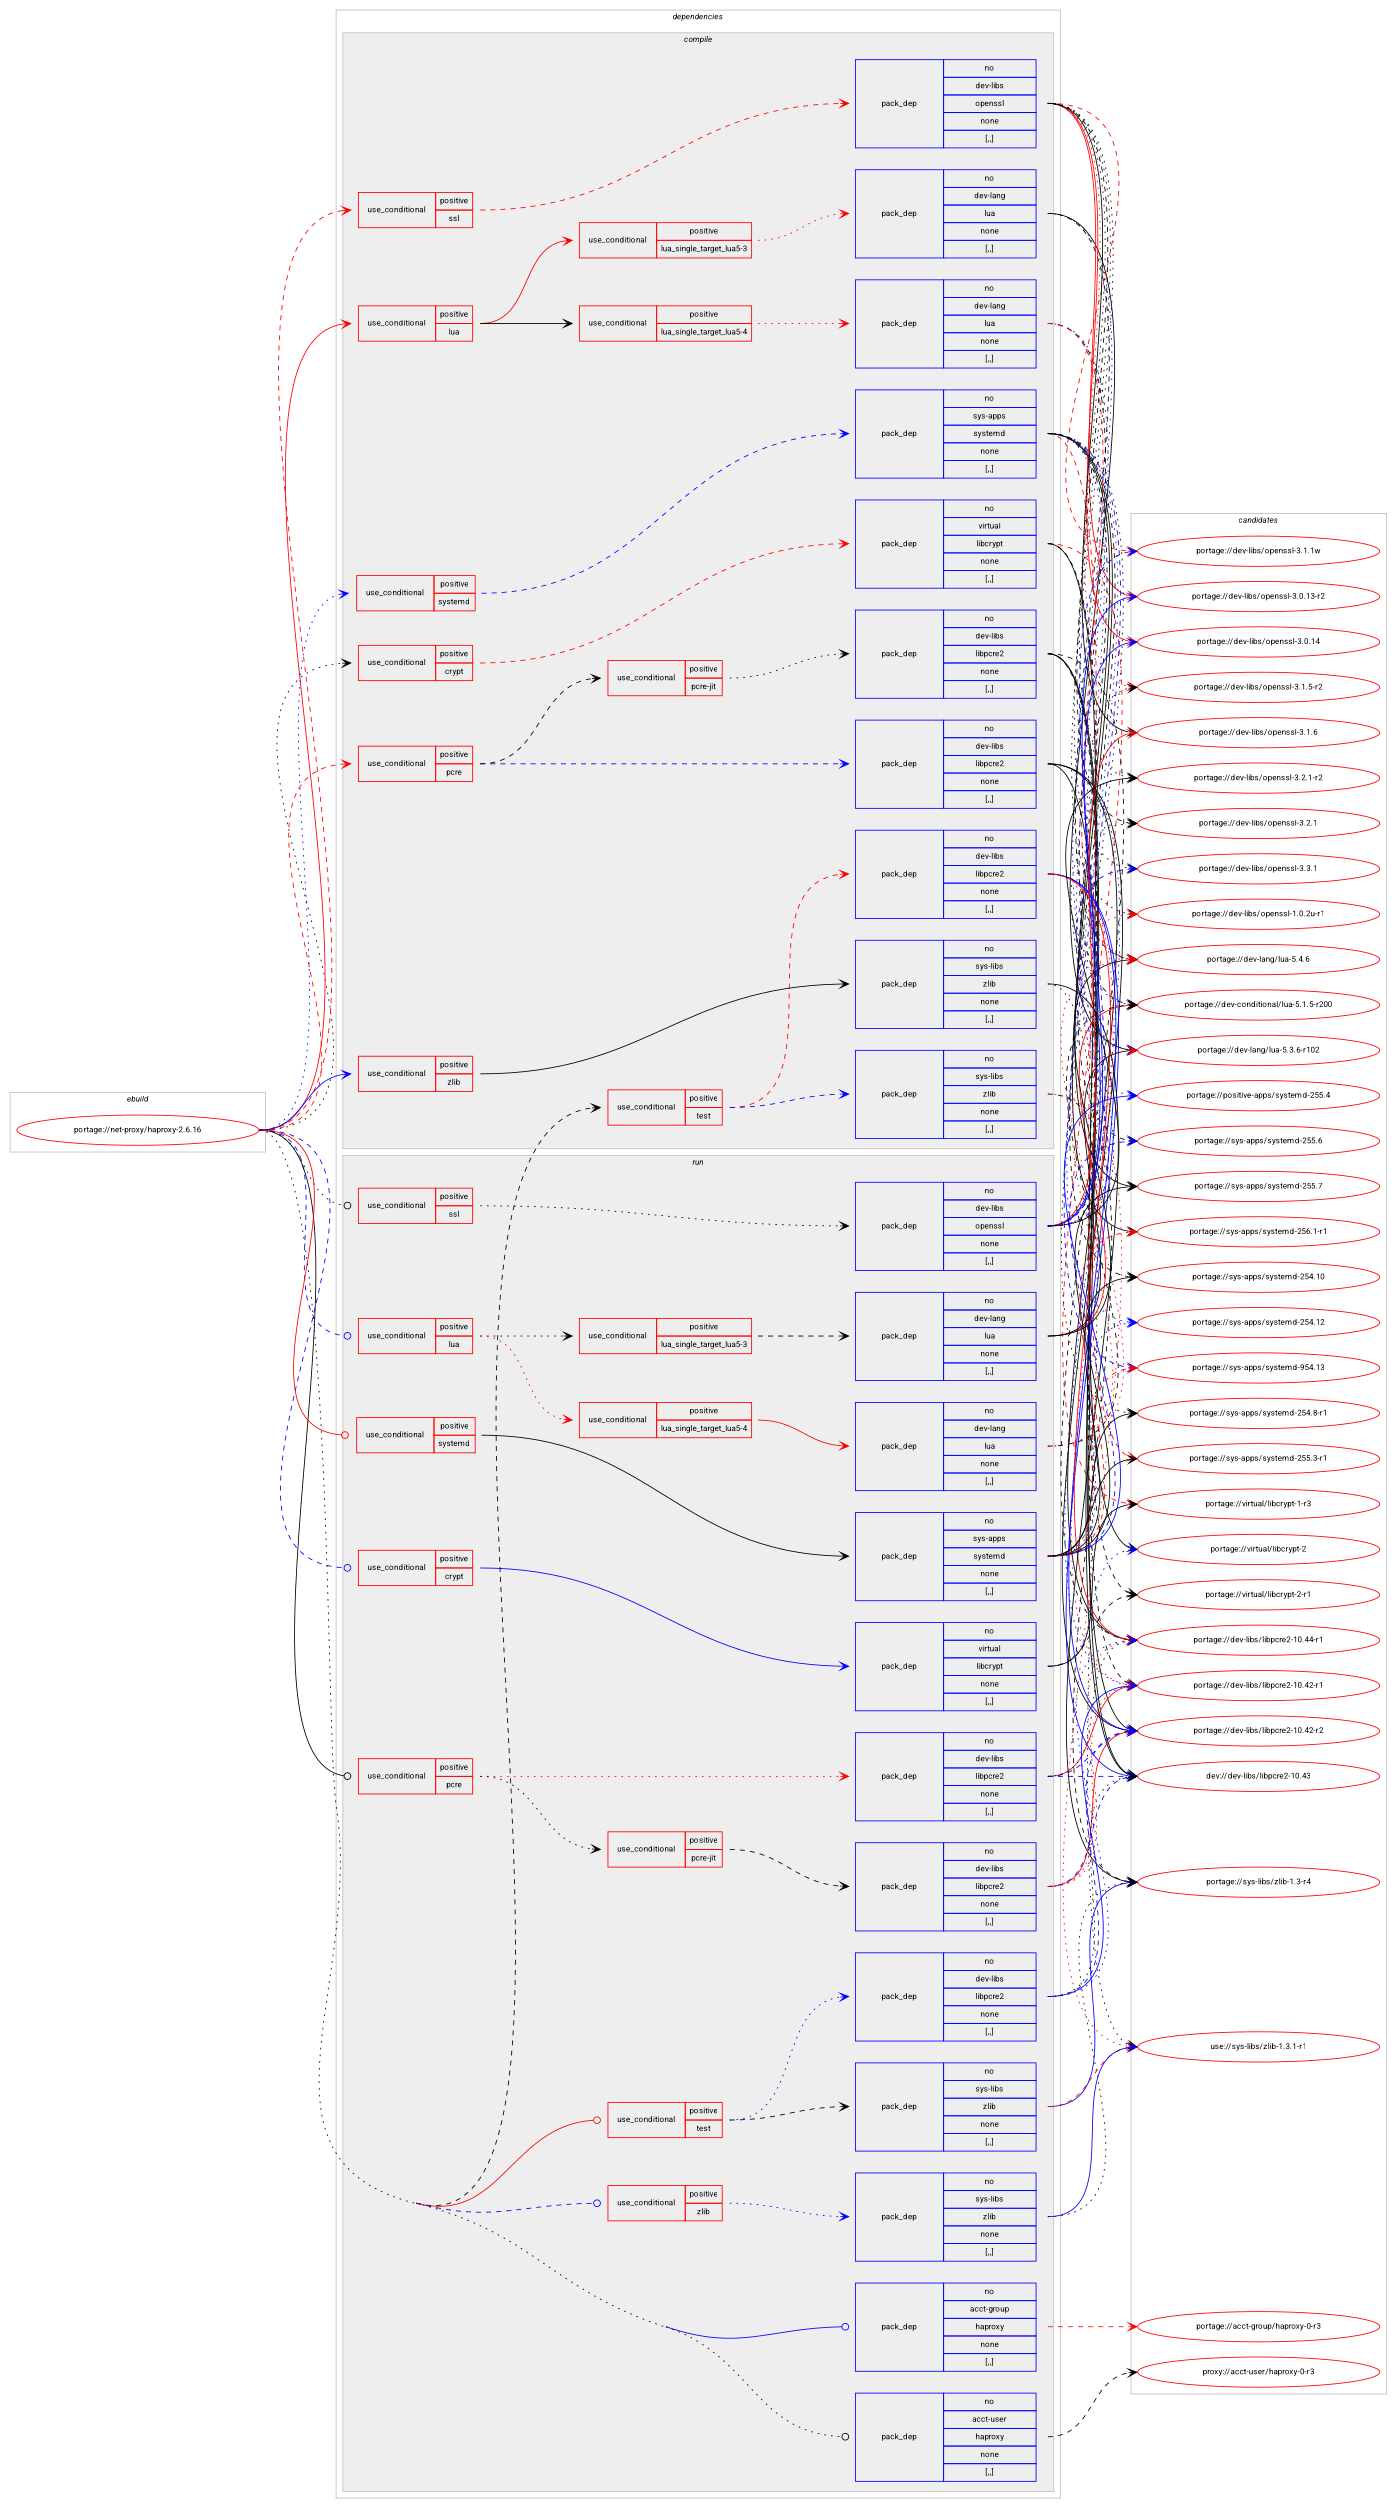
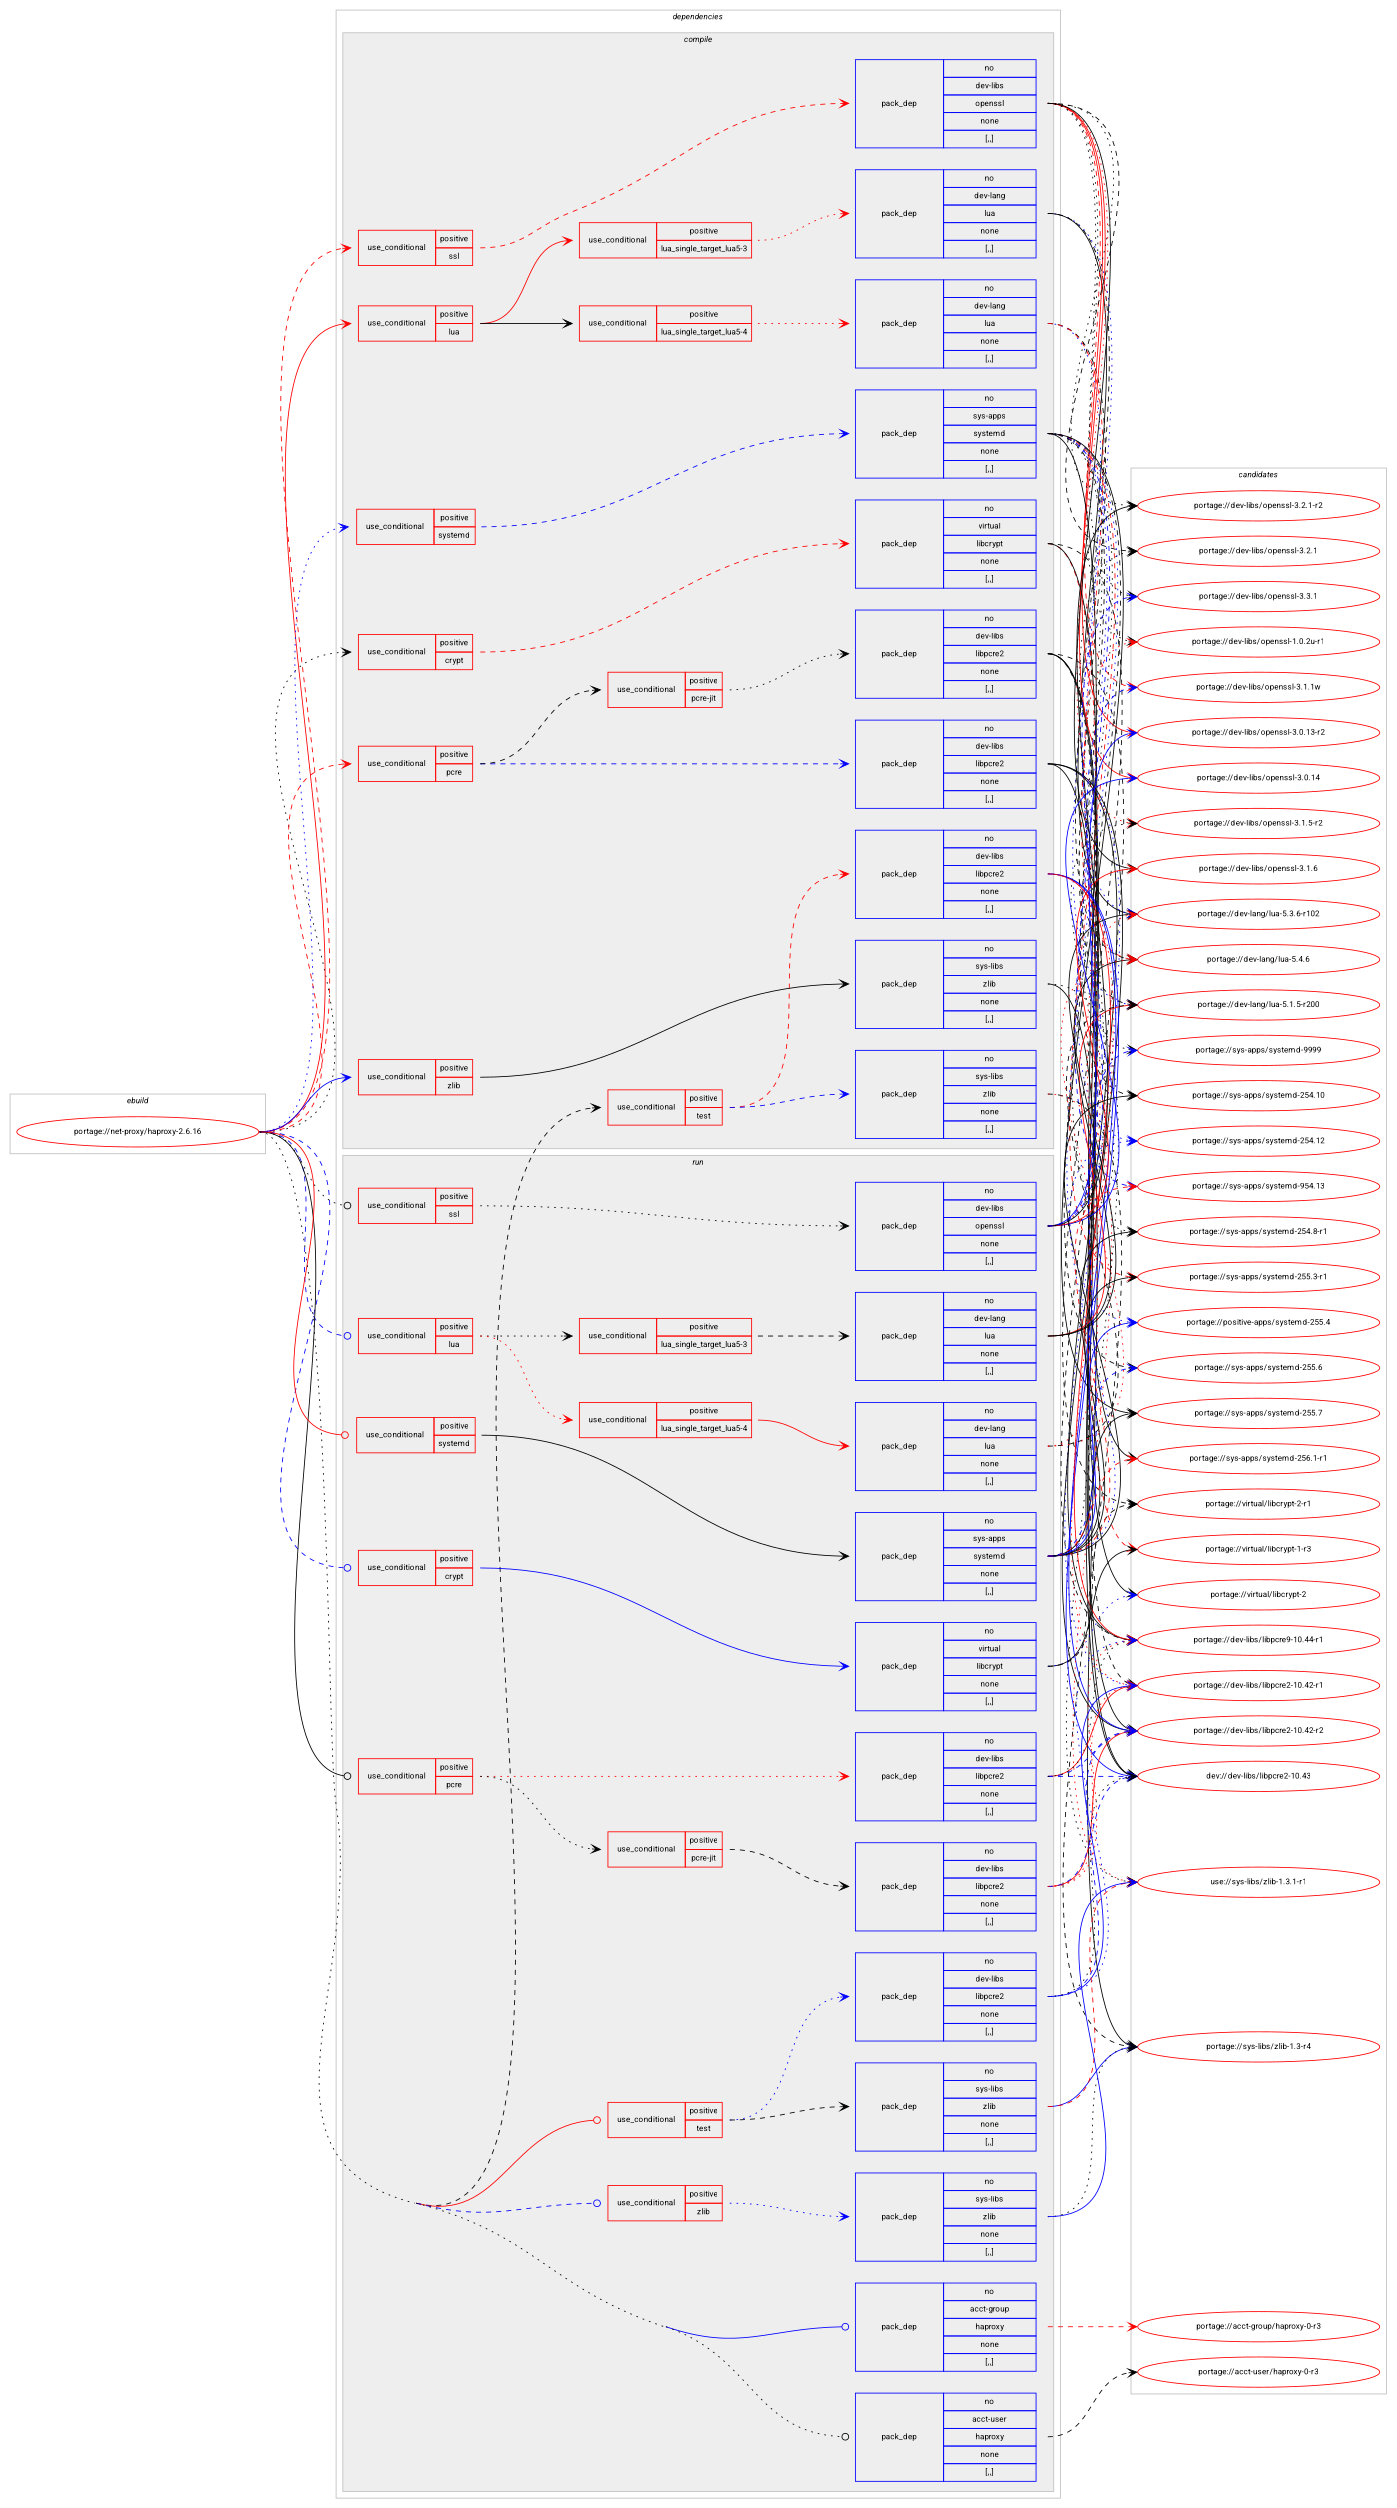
node "portage://dev-conditional/lua-5.1.5-r200": label "portage://dev-conditional/lua-5.1.5-r200" -> "portage://dev-lang/lua-5.1.5-r200"
node "portage://sys-apps/systemd-9999": added
node "portage://dev-libs/libpcre2-10.44-r1": label "portage://dev-libs/libpcre2-10.44-r1" -> "portage://dev-libs/libpcre9-10.44-r1"
node "proxy://acct-user/haproxy-0-r3": label "proxy://acct-user/haproxy-0-r3" -> "portage://acct-user/haproxy-0-r3"
